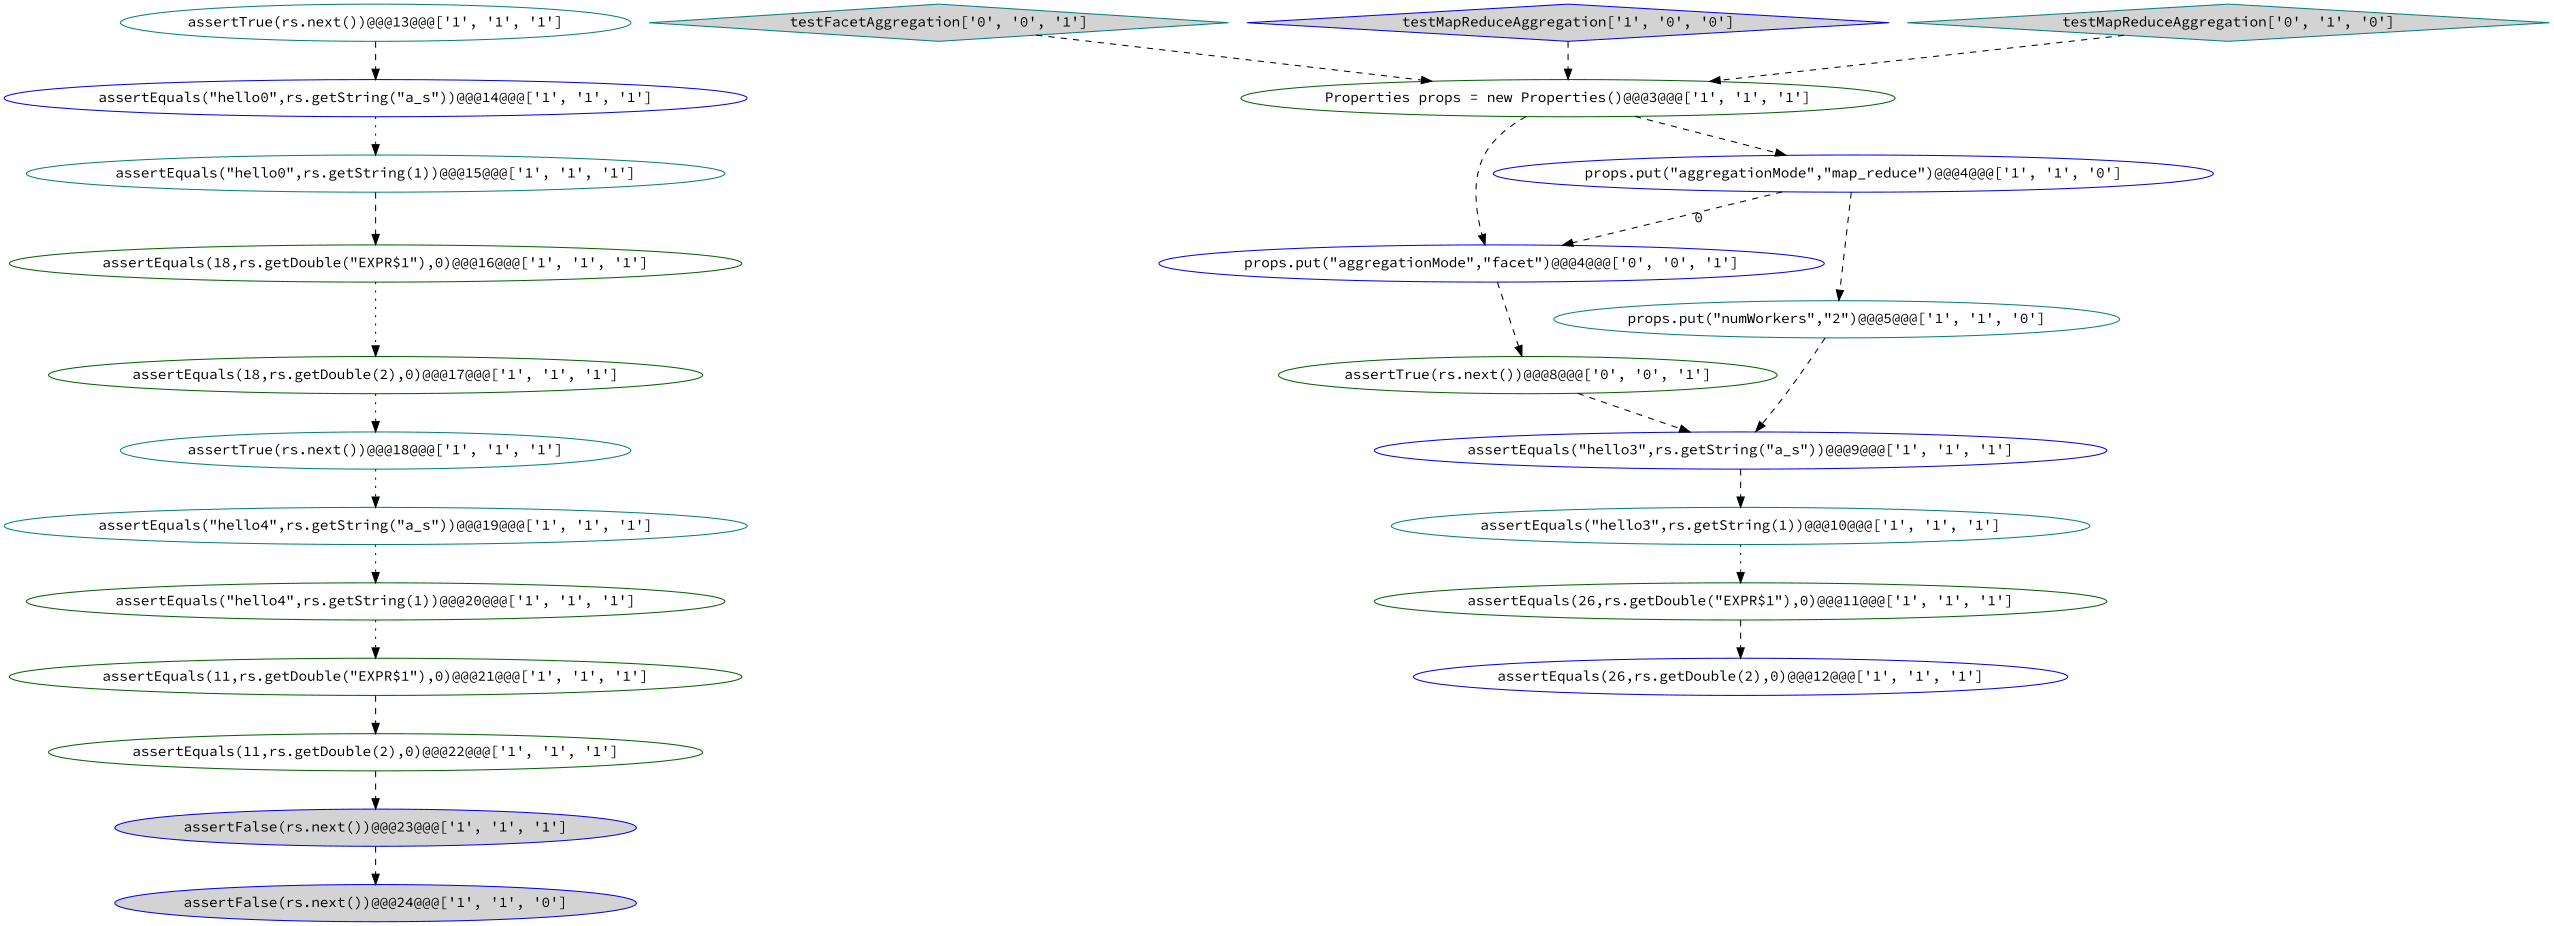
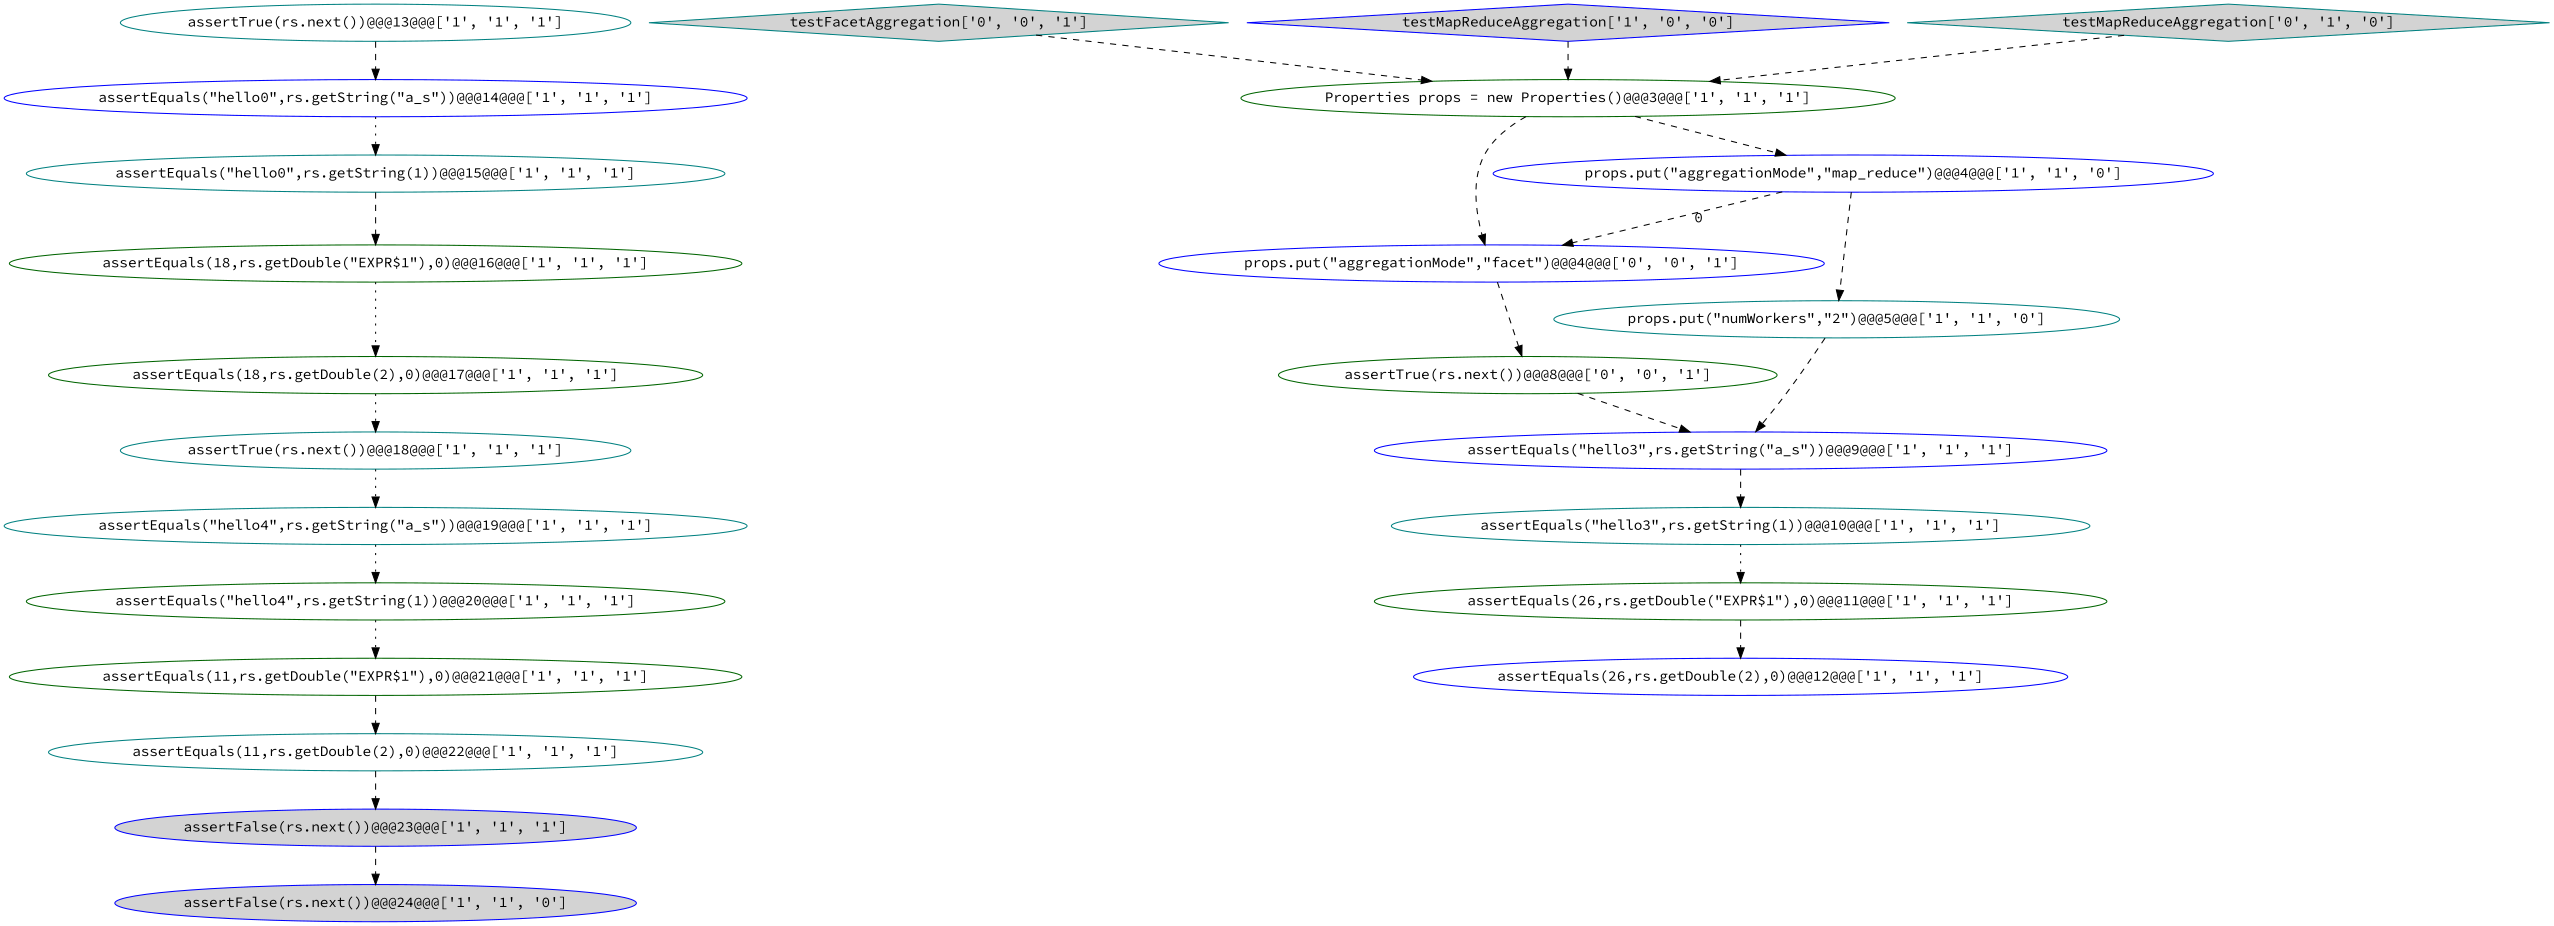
node "assertEquals(11,rs.getDouble(2),0)@@@22@@@['1', '1', '1']": color darkgreen -> teal
